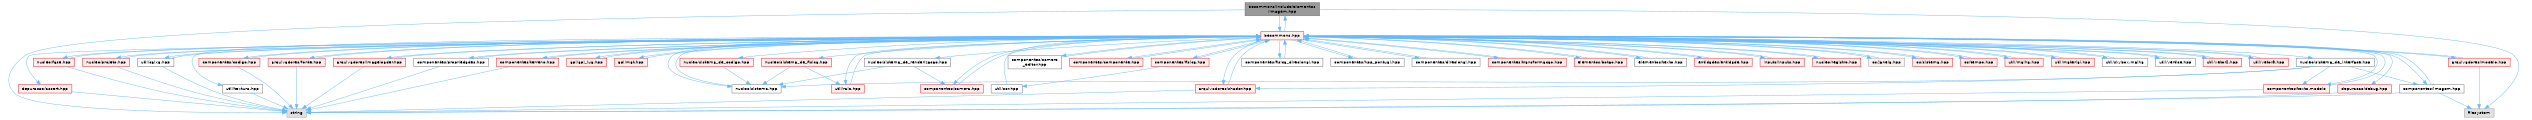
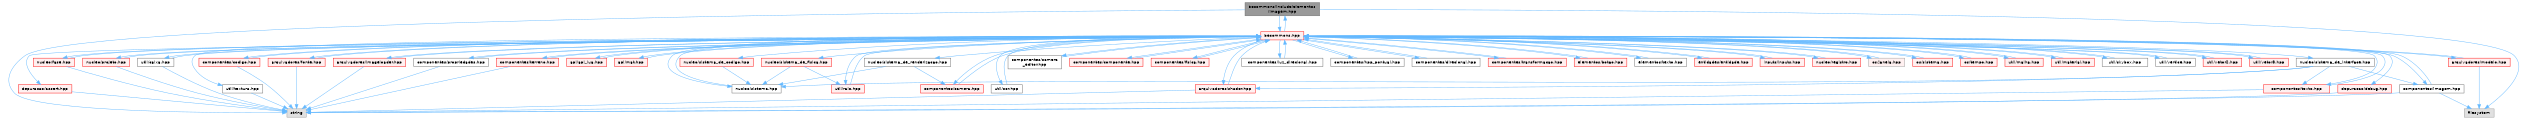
node "componentes/fisica_direcional.hpp": label "componentes/fisica_direcional.hpp" -> "componentes/luz_direcional.hpp"
node "util/skybox.malha": label "util/skybox.malha" -> "util/skybox.hpp"
edge "componentes/fisica.hpp" -> "util/cor.hpp": now "becommons.hpp" -> "util/cor.hpp"
node "componentes/texto.modelo": label "componentes/texto.modelo" -> "componentes/texto.hpp"
